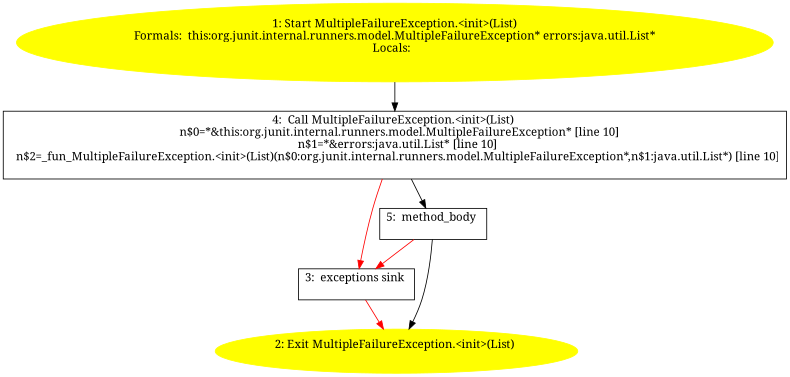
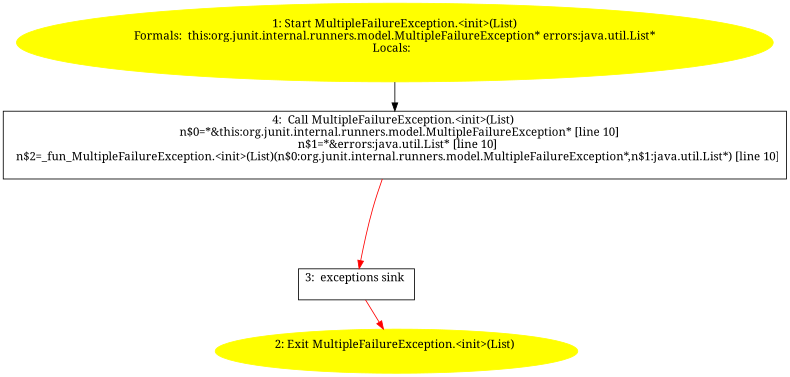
node "5:  method_body": removed
